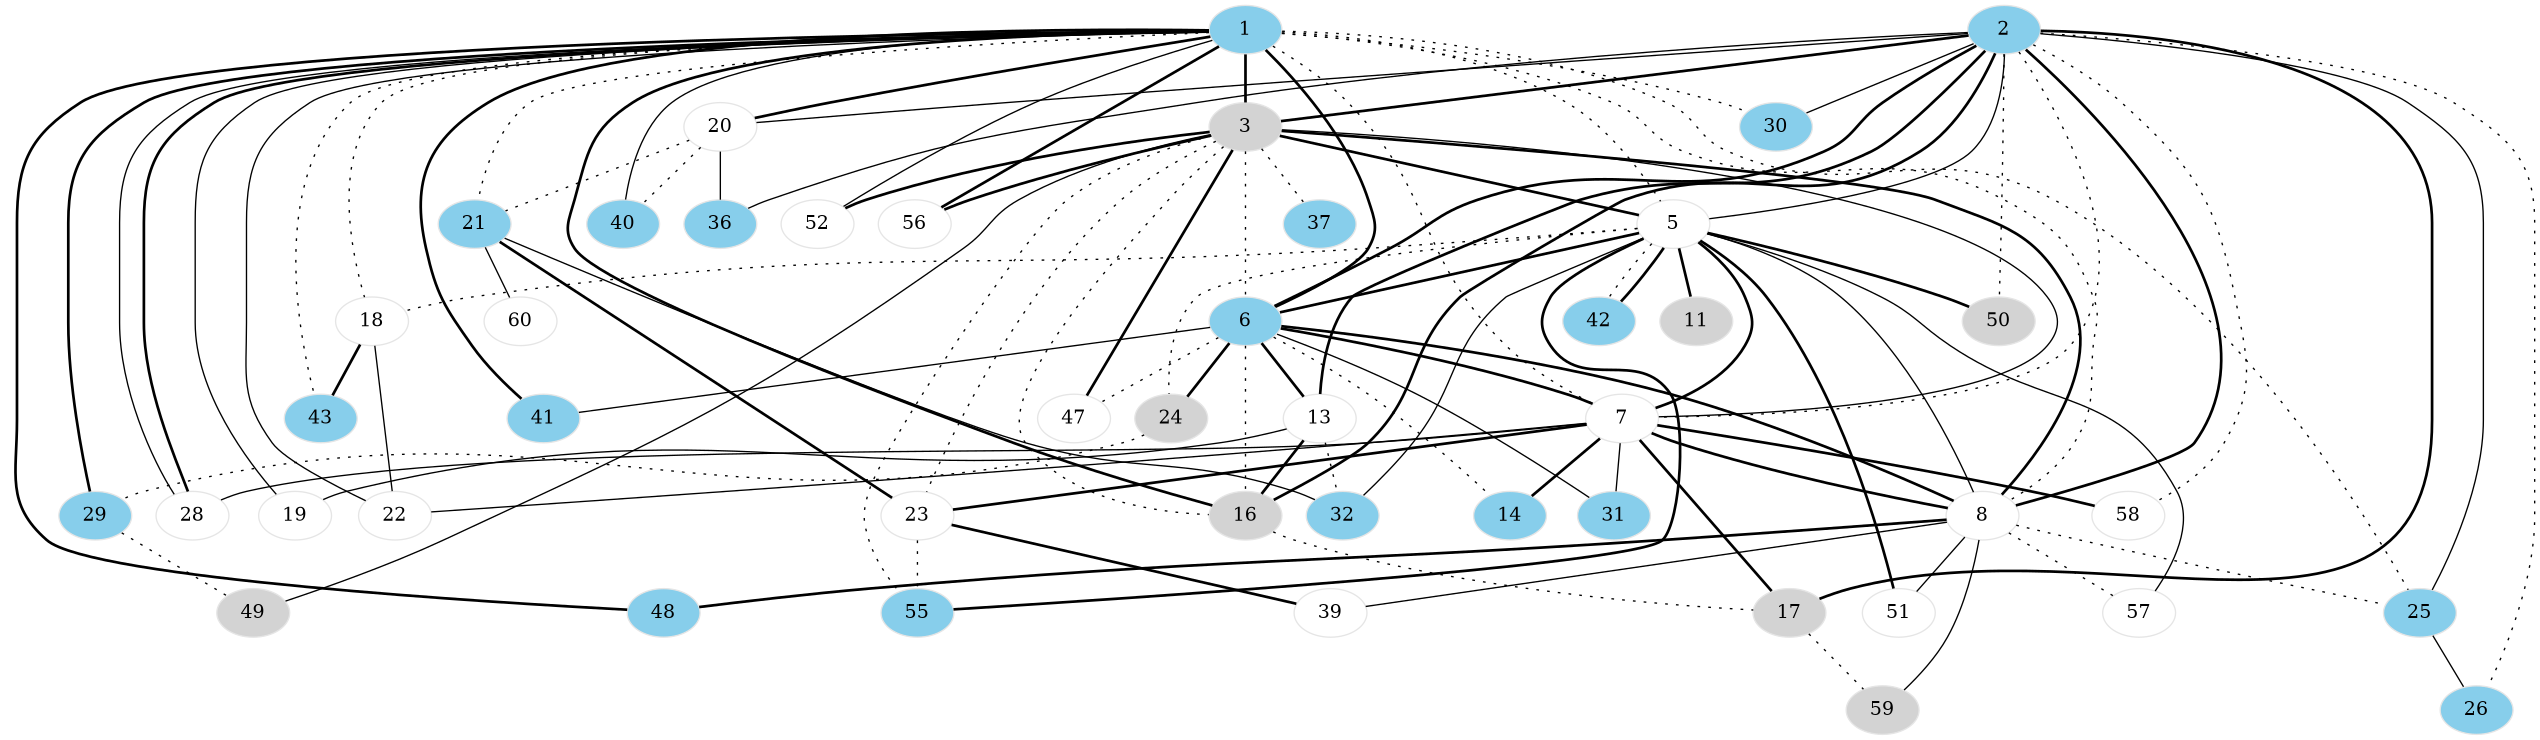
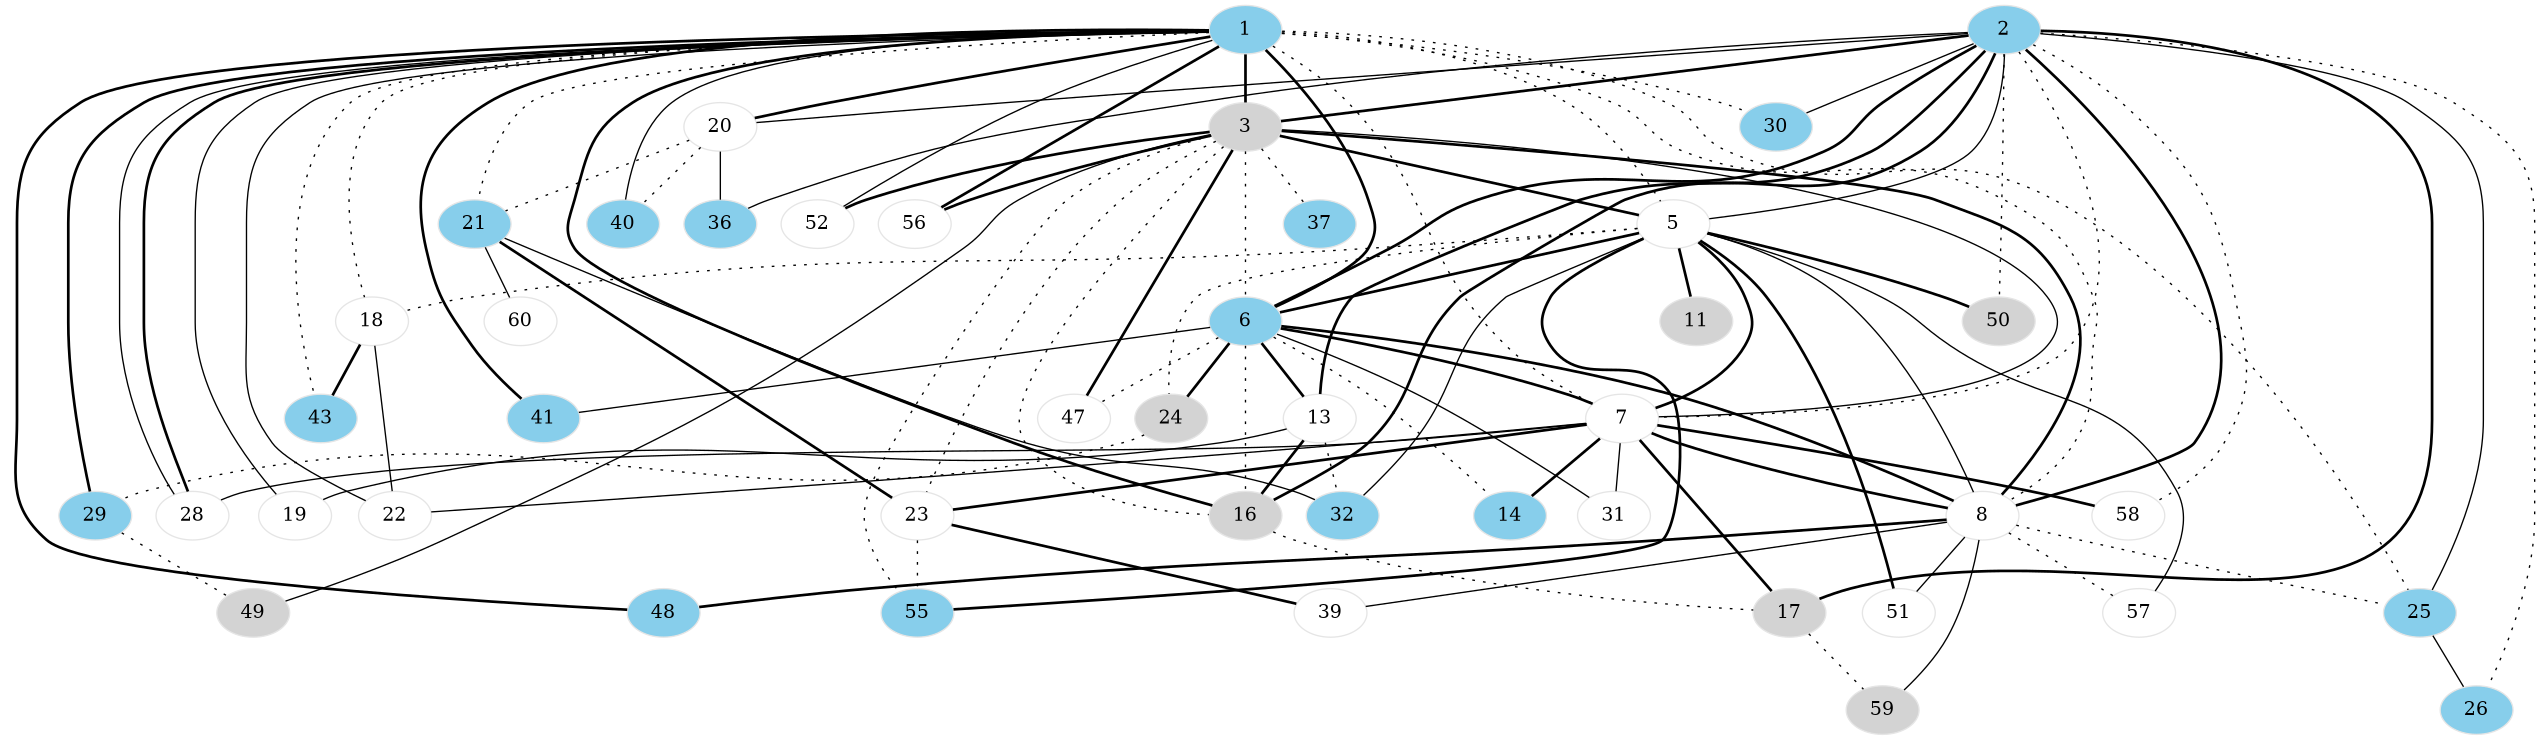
node "42": removed
node "31": fillcolor skyblue -> white
